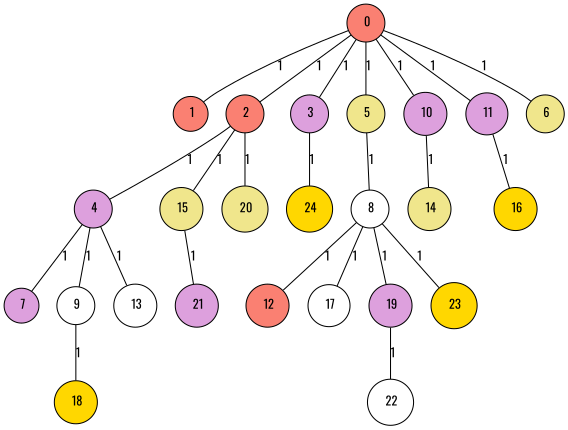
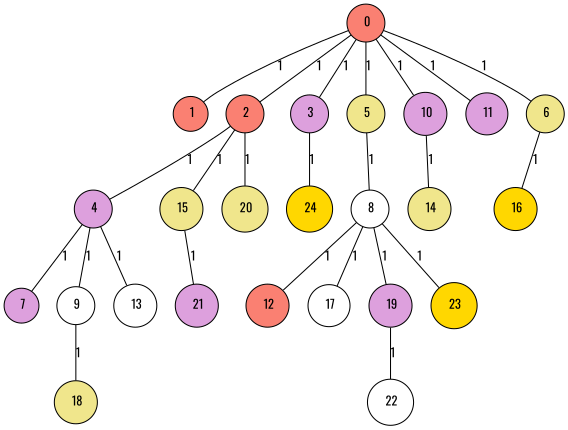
edge "11" -- "16": now "6" -- "16"
node "18": fillcolor gold -> khaki
